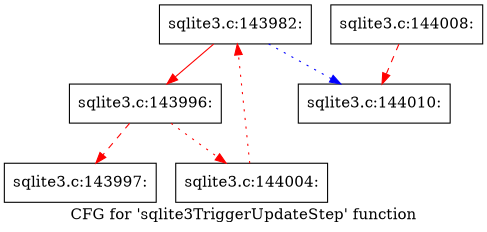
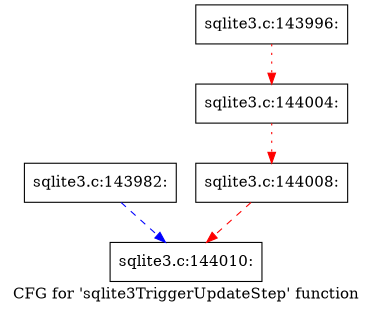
edge "sqlite3.c:143982:" -> "sqlite3.c:143996:": removed
edge "sqlite3.c:143982:" -> "sqlite3.c:144010:": style dotted -> dashed
edge "sqlite3.c:144004:" -> "sqlite3.c:143982:": now "sqlite3.c:144004:" -> "sqlite3.c:144008:"
node "sqlite3.c:143997:": removed
